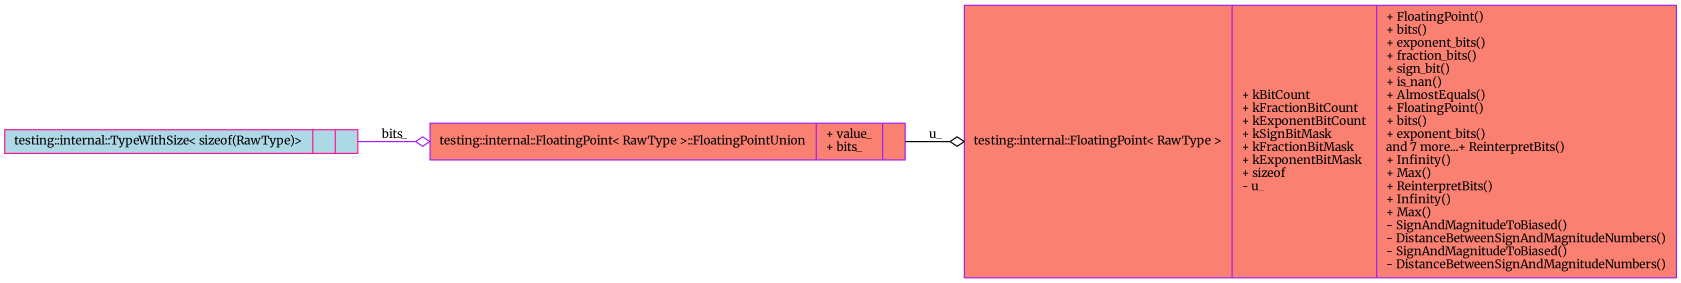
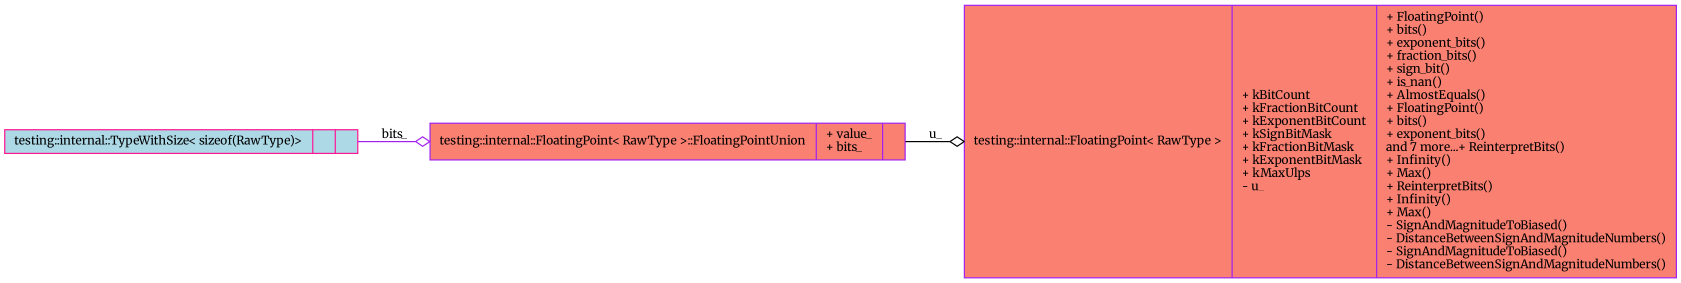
node "testing::internal::FloatingPoint< RawType >": text "+ sizeof" -> "+ kMaxUlps"
